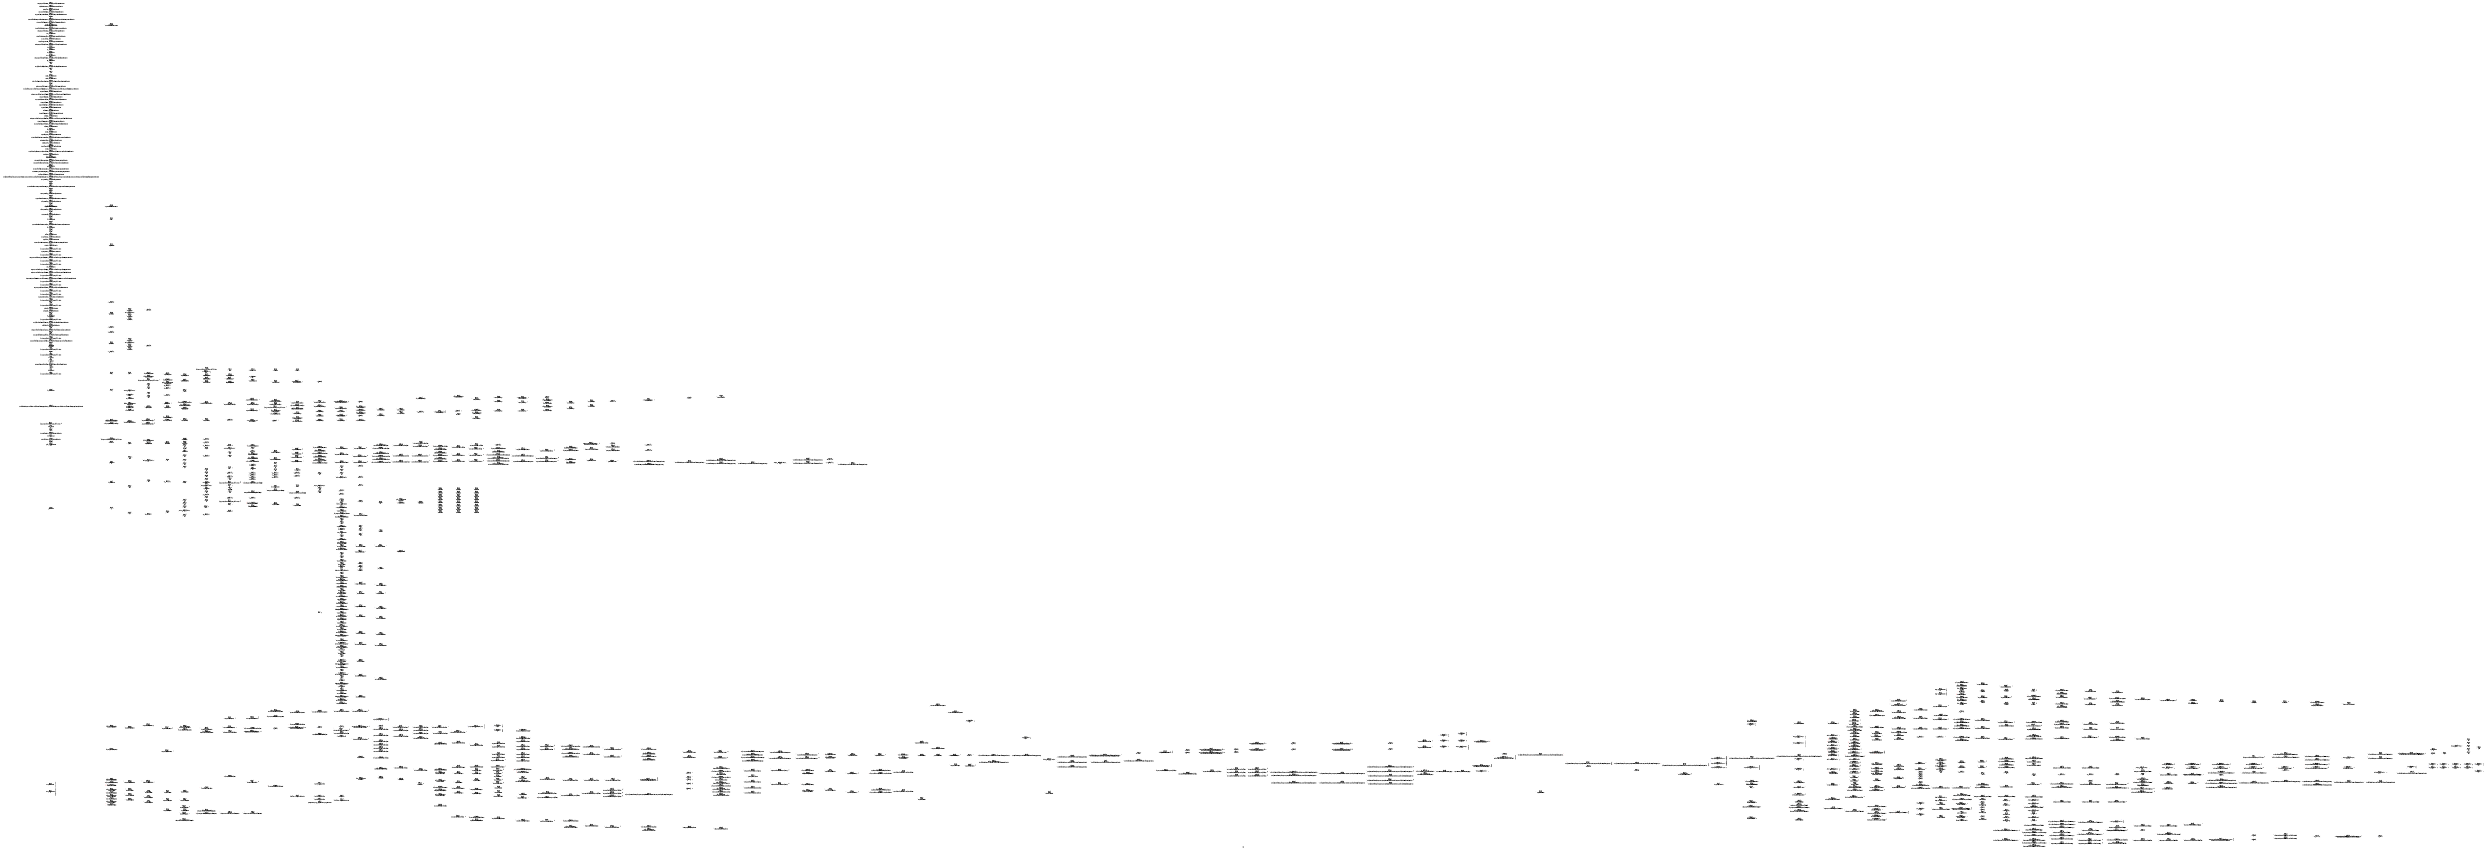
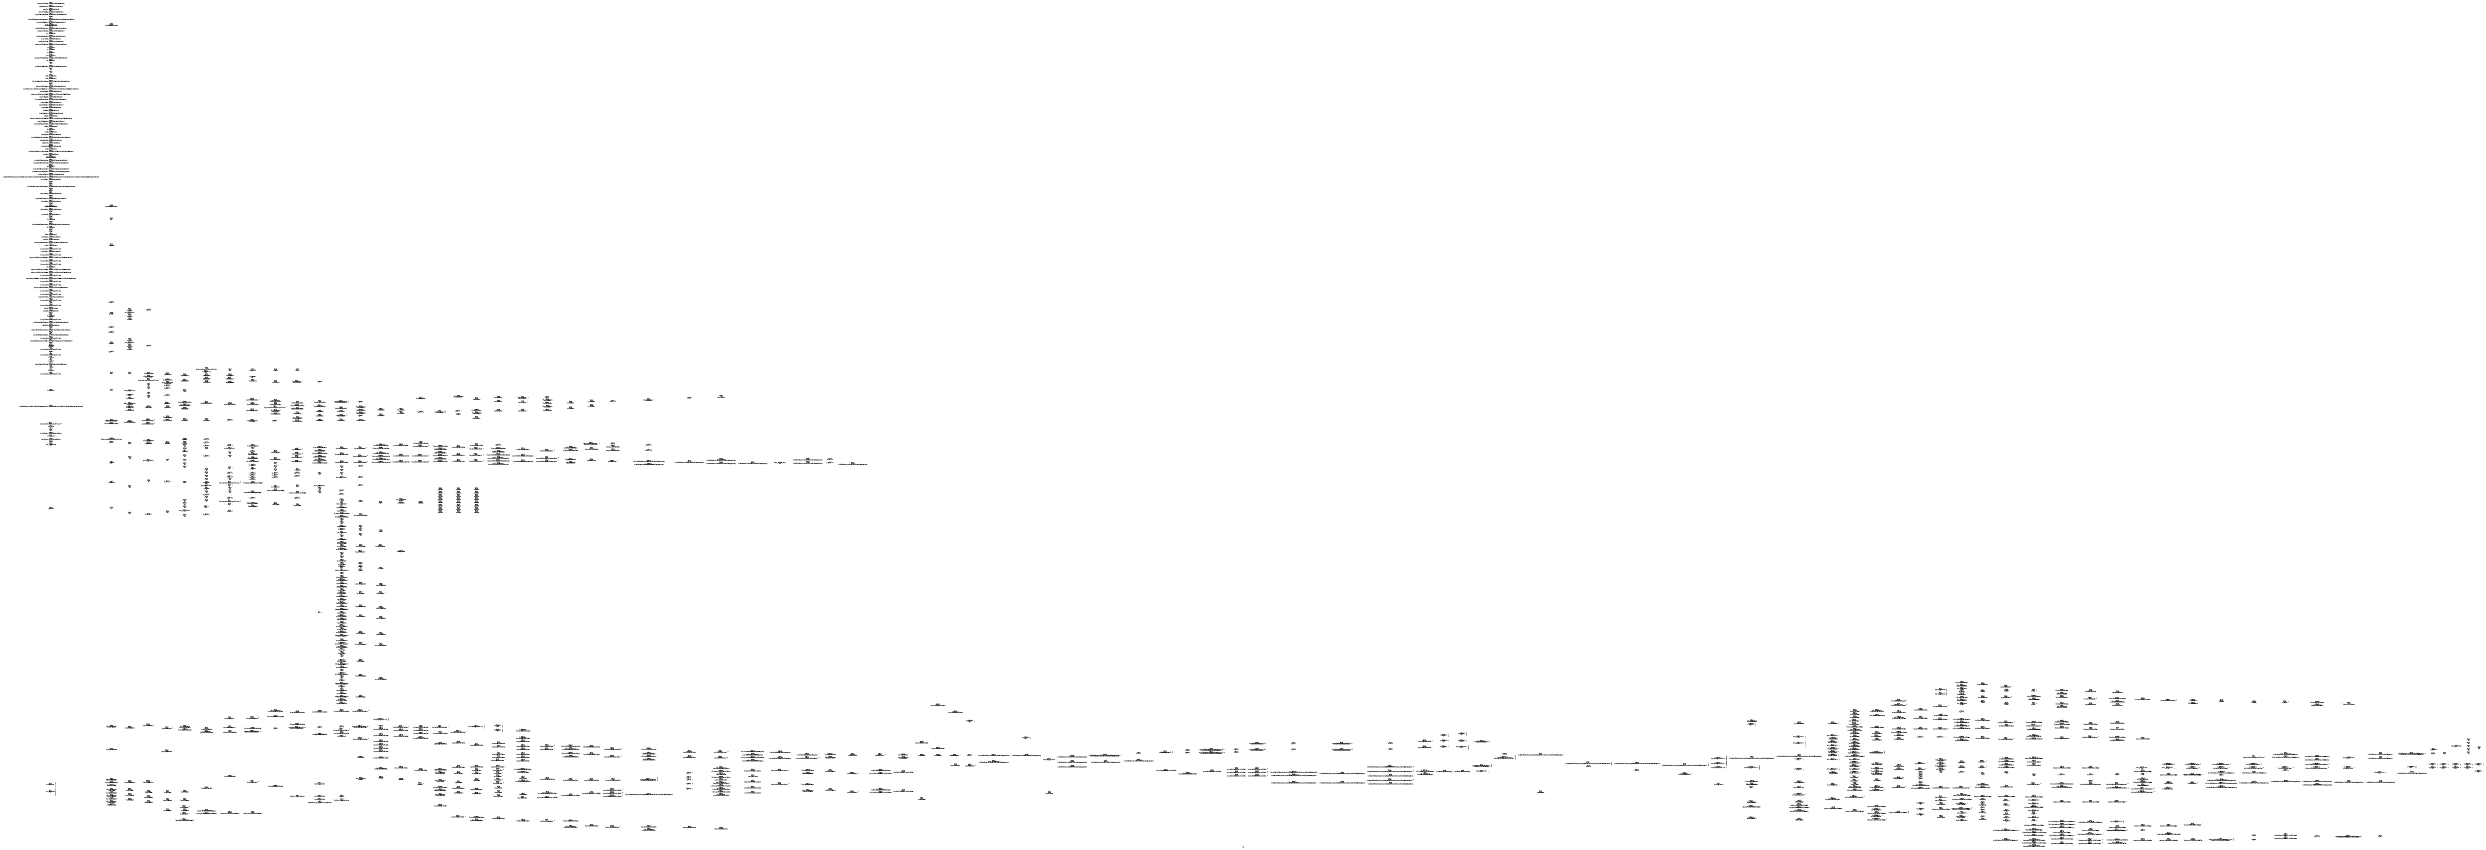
node "NodeID: 519": text "vectorIdSaIdEEC" -> "main"
